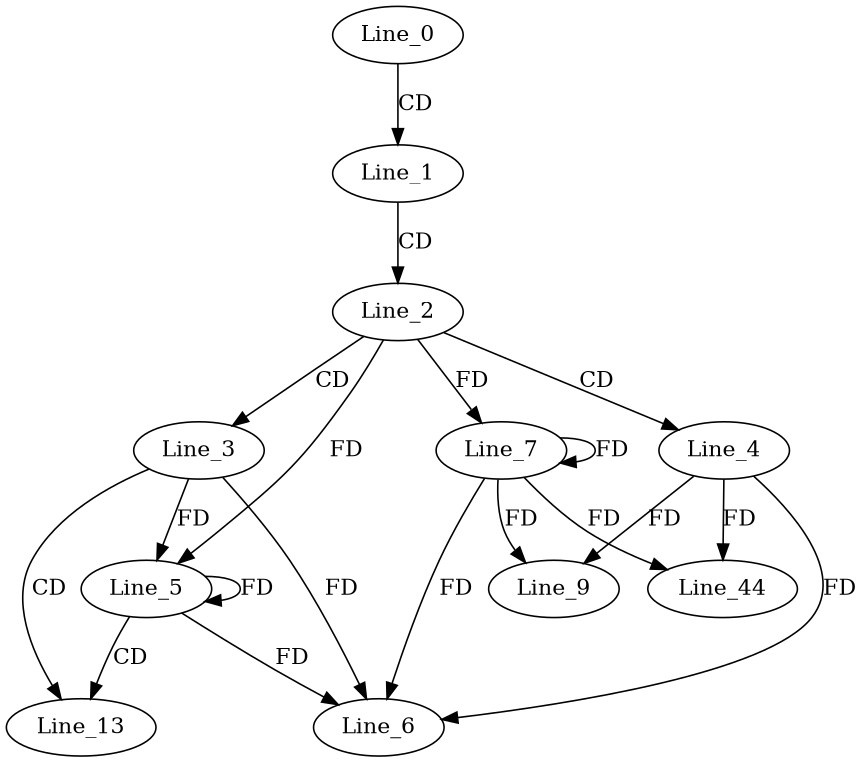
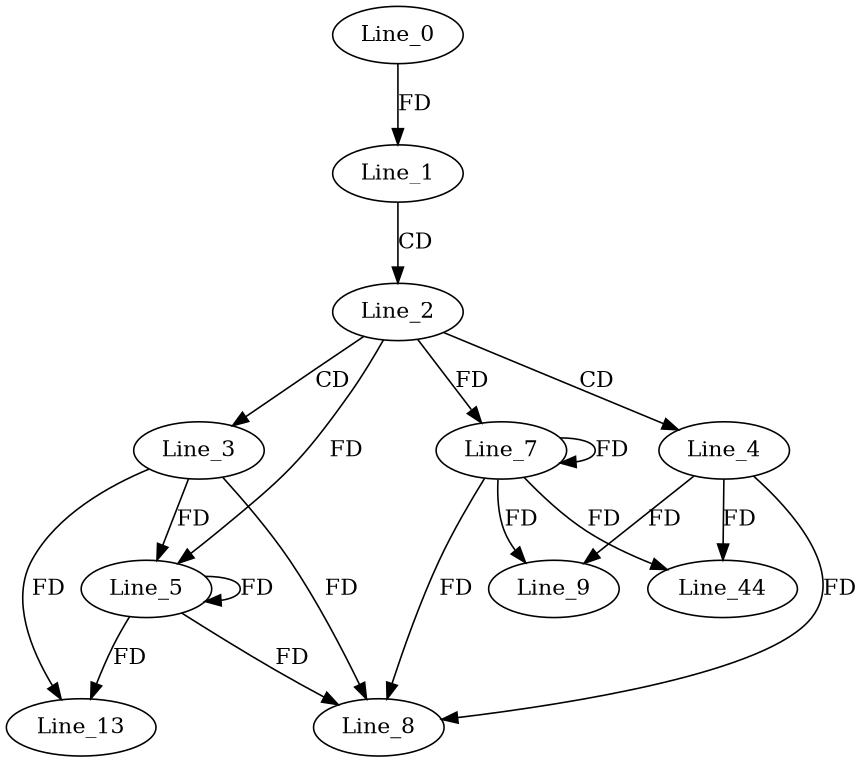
edge "Line_0" -> "Line_1": label "CD" -> "FD"
edge "Line_3" -> "Line_13": label "CD" -> "FD"
edge "Line_5" -> "Line_13": label "CD" -> "FD"
node "Line_6": label "Line_6" -> "Line_8"
